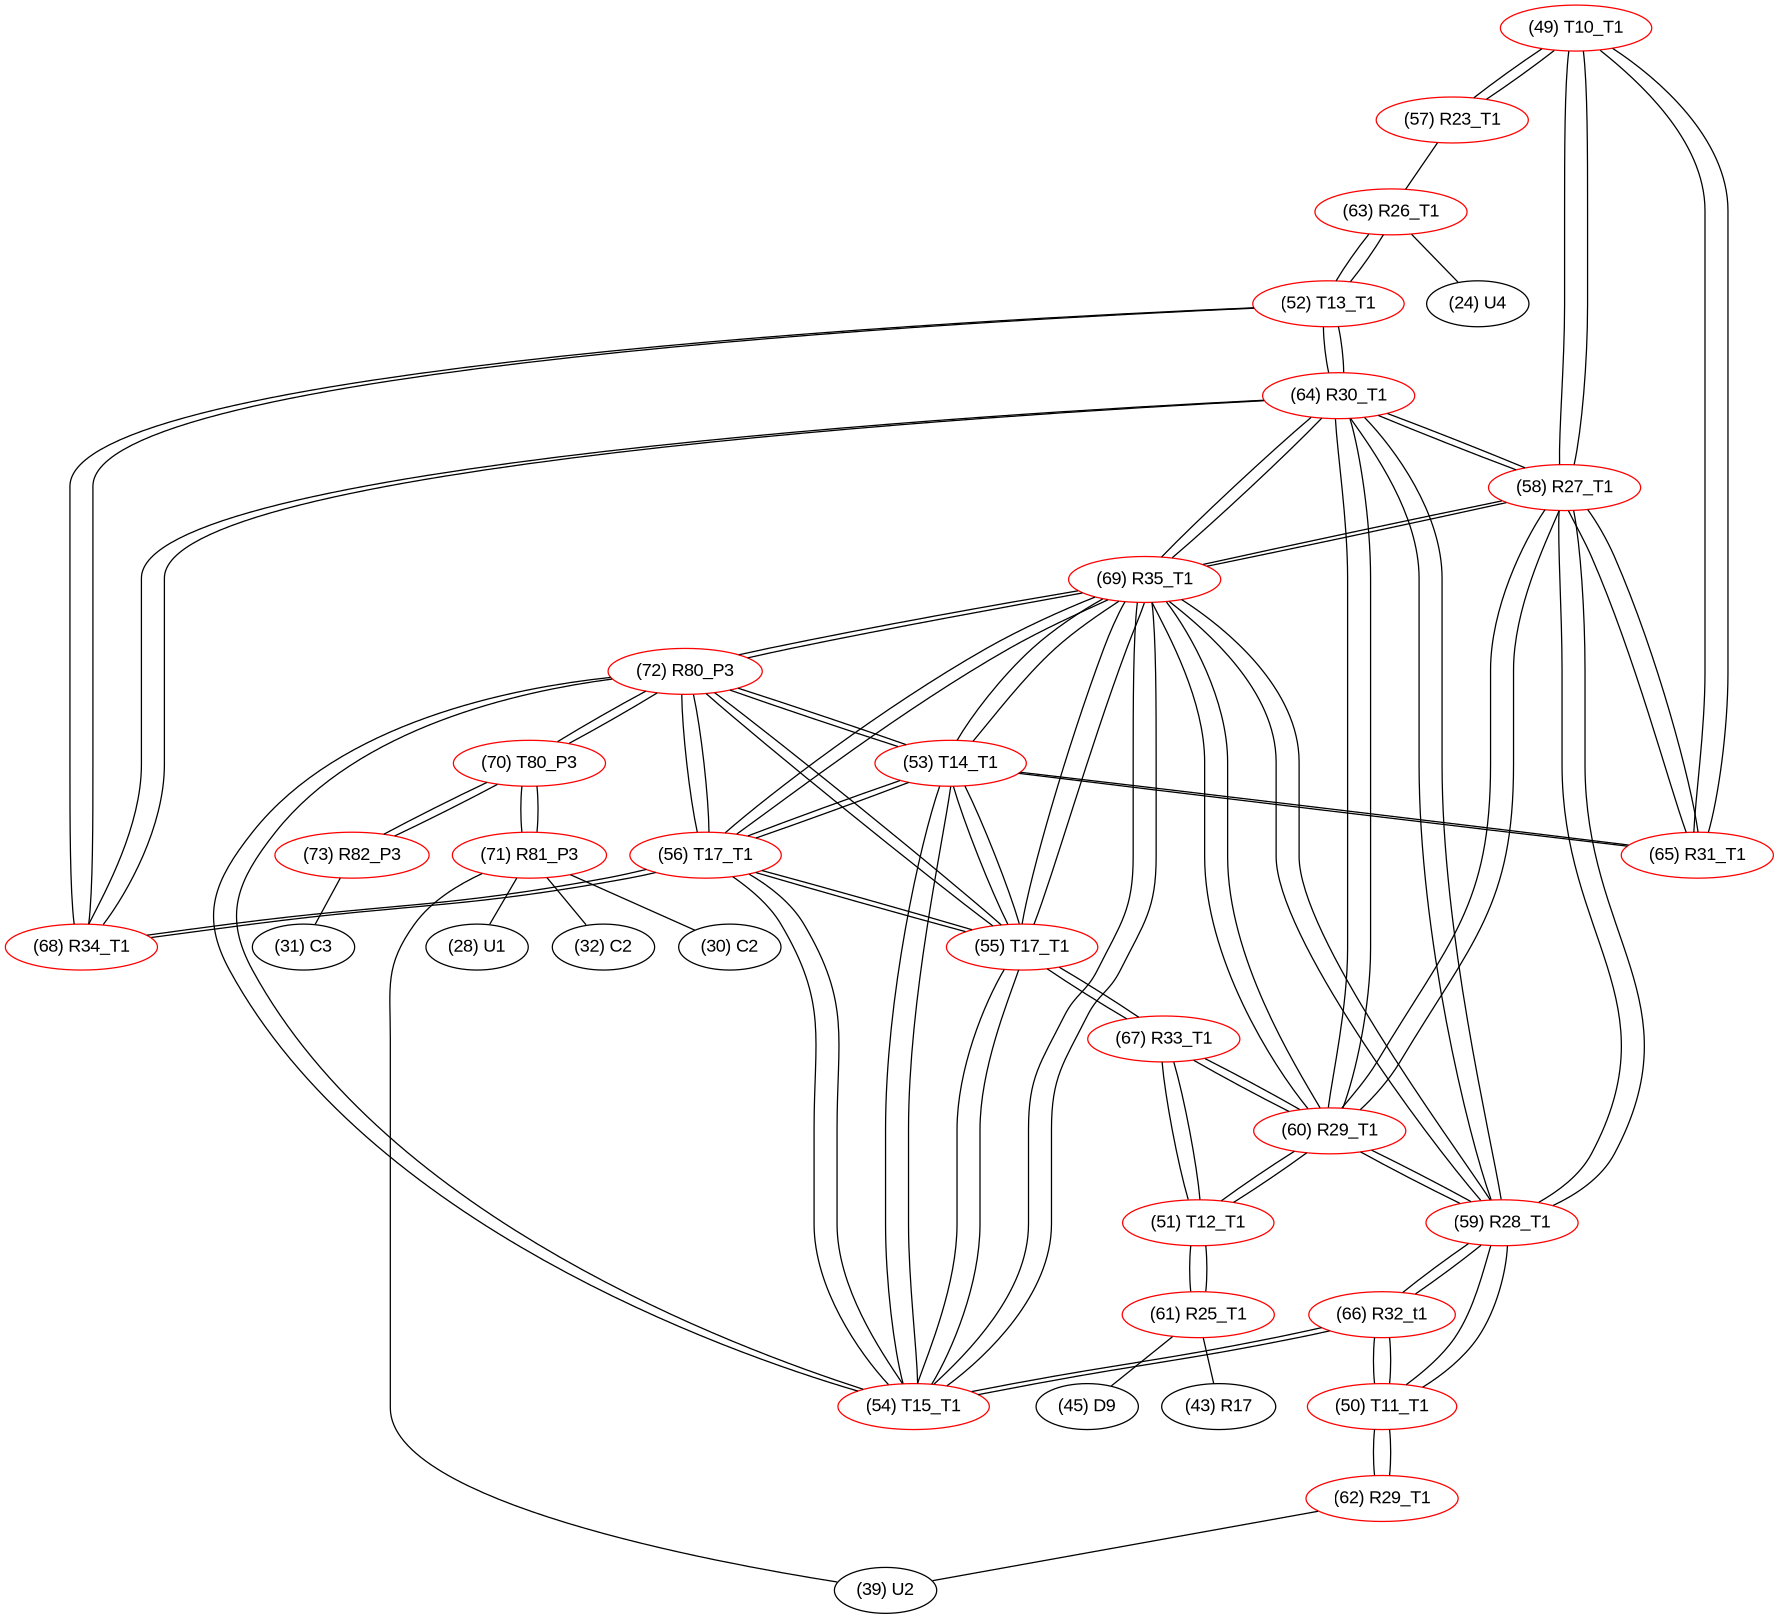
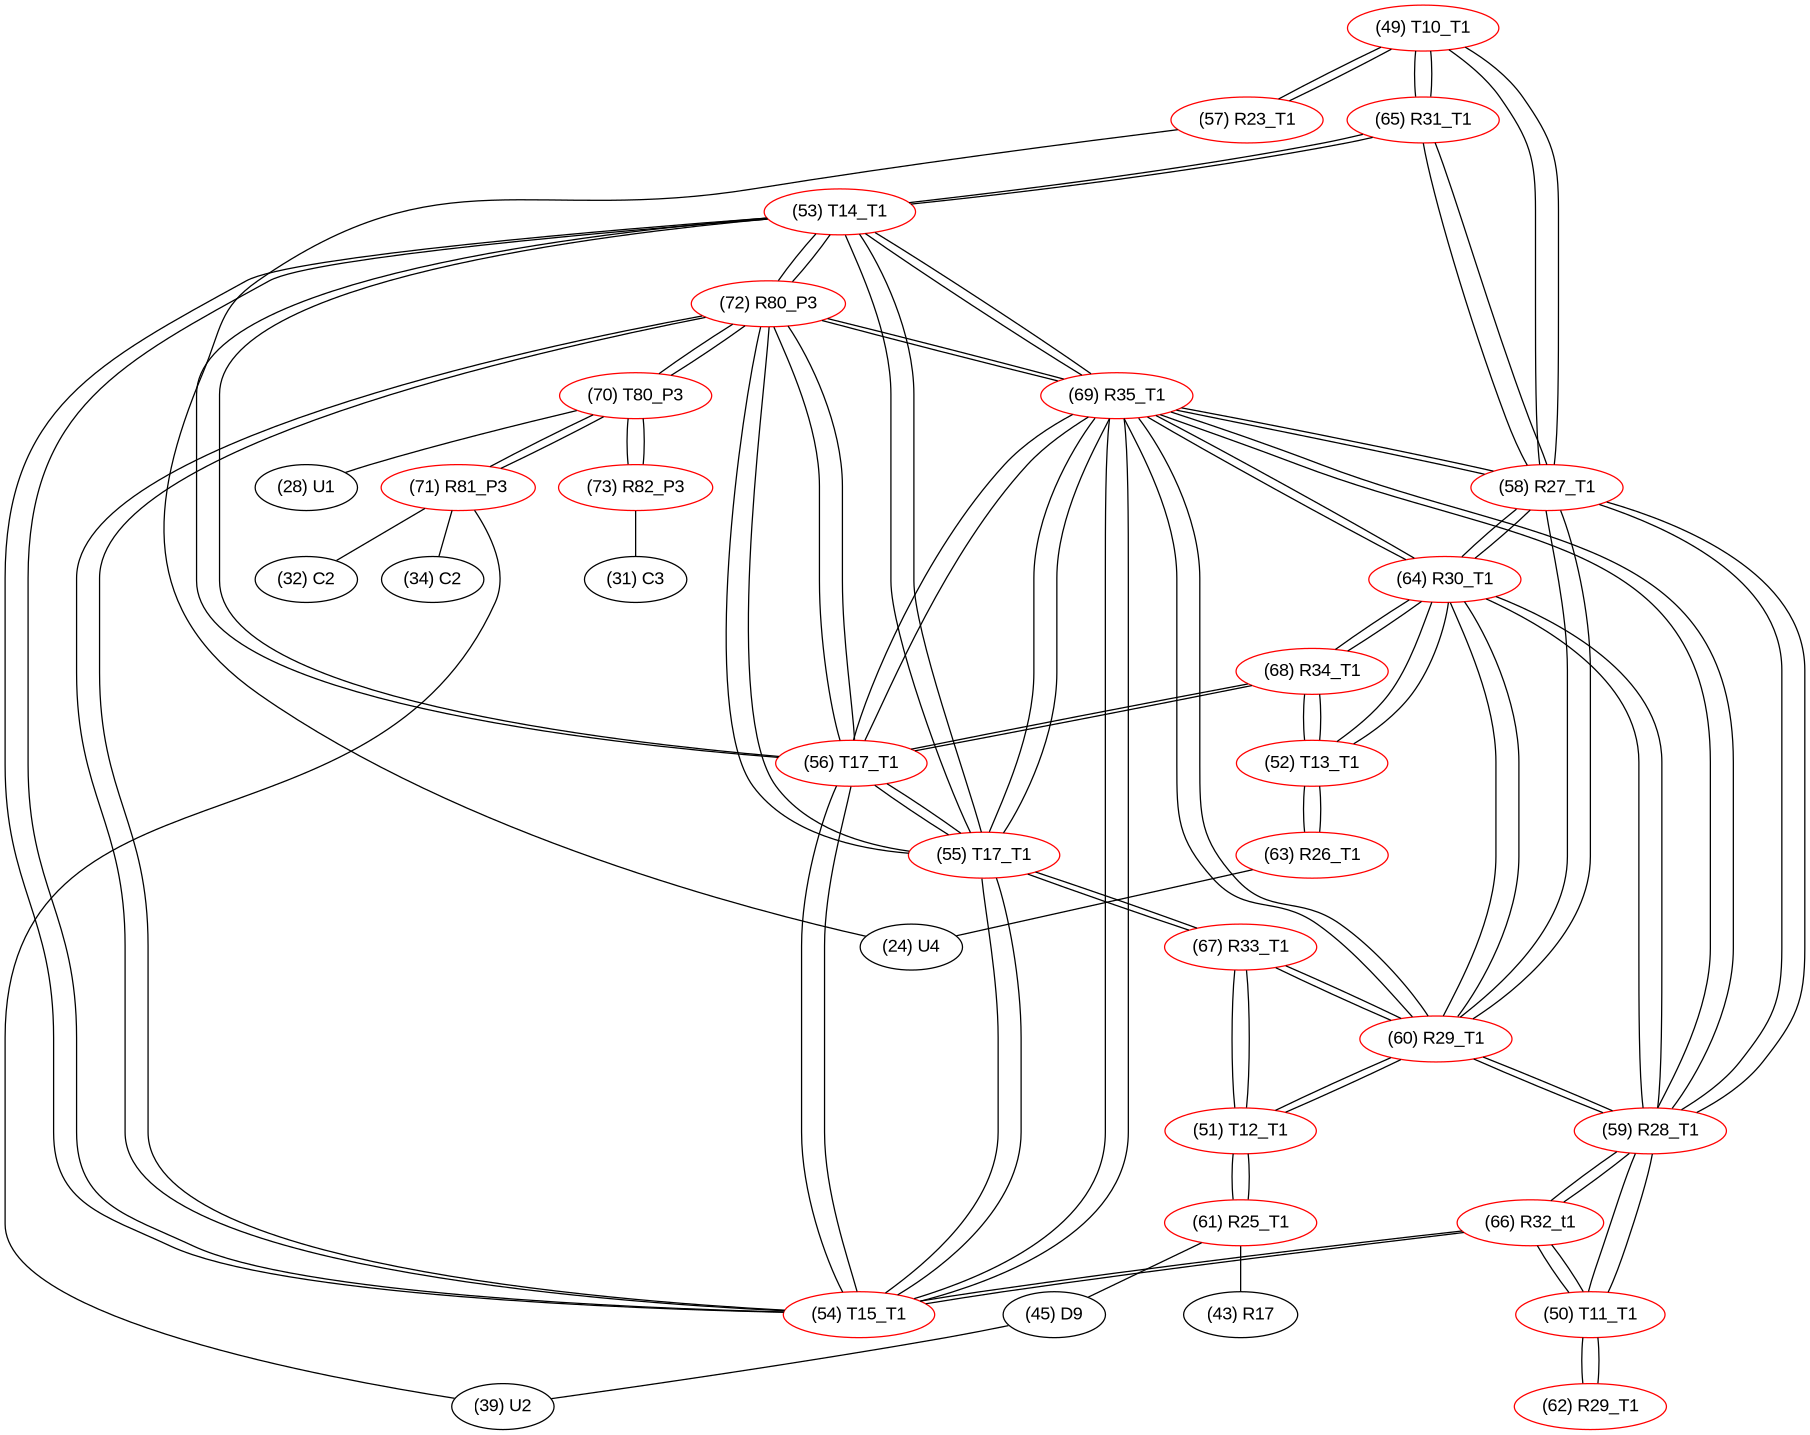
edge "(57) R23_T1" -- "(63) R26_T1": now "(57) R23_T1" -- "(24) U4"
edge "(71) R81_P3" -- "(28) U1": now "(70) T80_P3" -- "(28) U1"
node "(30) C2": label "(30) C2" -> "(34) C2"
edge "(62) R29_T1" -- "(39) U2": now "(45) D9" -- "(39) U2"
